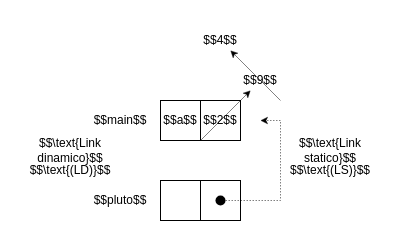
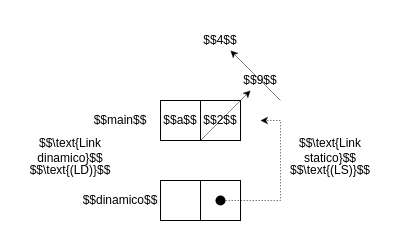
node "$$pluto$$": label "$$pluto$$" -> "$$dinamico$$"
